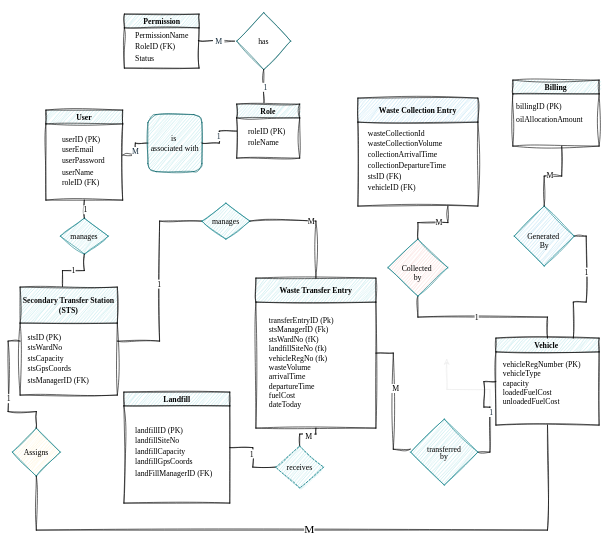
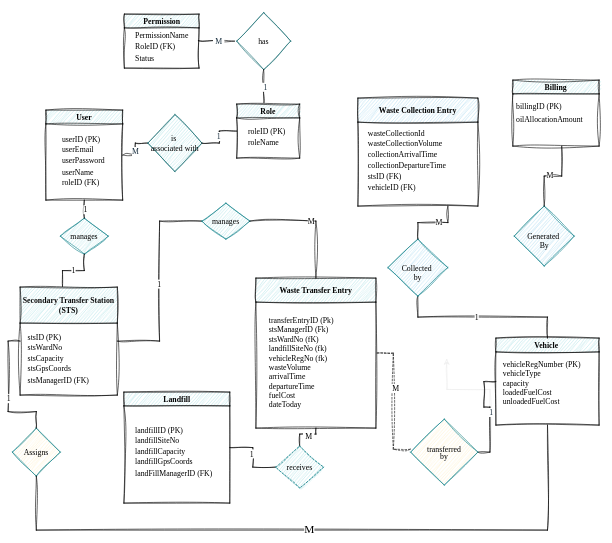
node "is associated with": shape rounded rectangle -> diamond
node "Collected by": fillcolor #f8cecc -> #b1ddf0
edge "Generated By" -- "Vehicle": removed, label "1"
edge "Waste Transfer Entry" -- "transferred by": style solid -> dashed
node "transferred by": fillcolor #b0e3e6 -> #fff2cc
